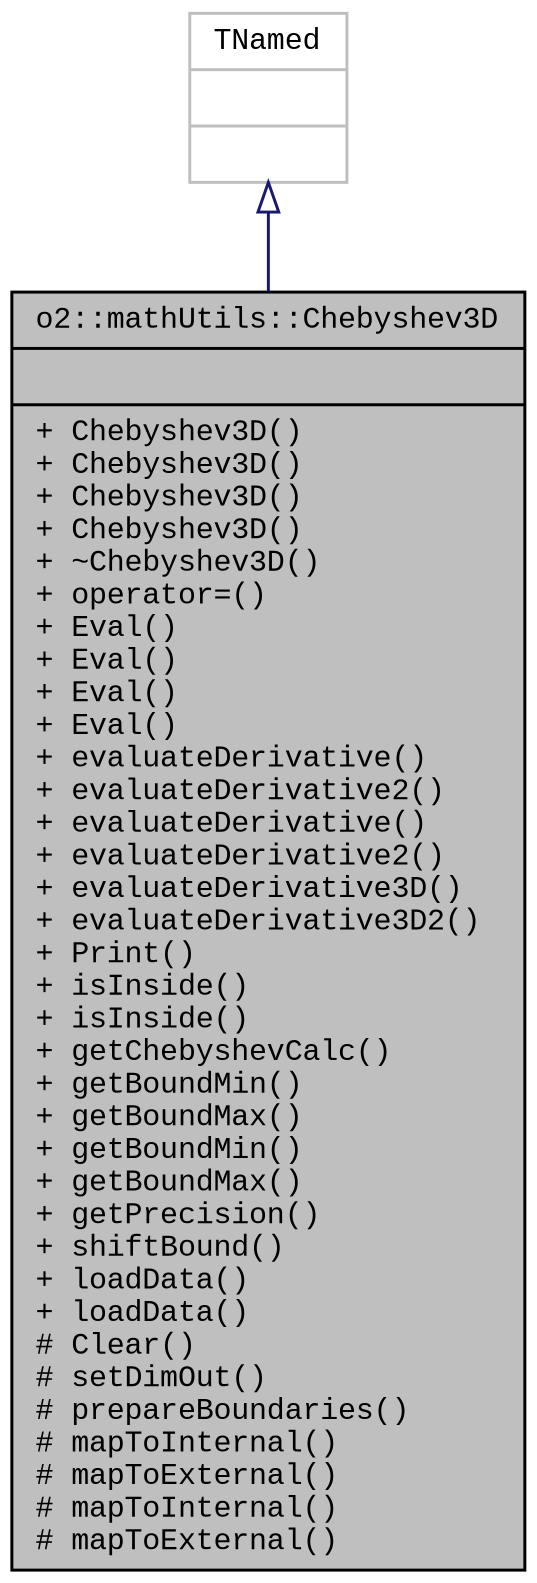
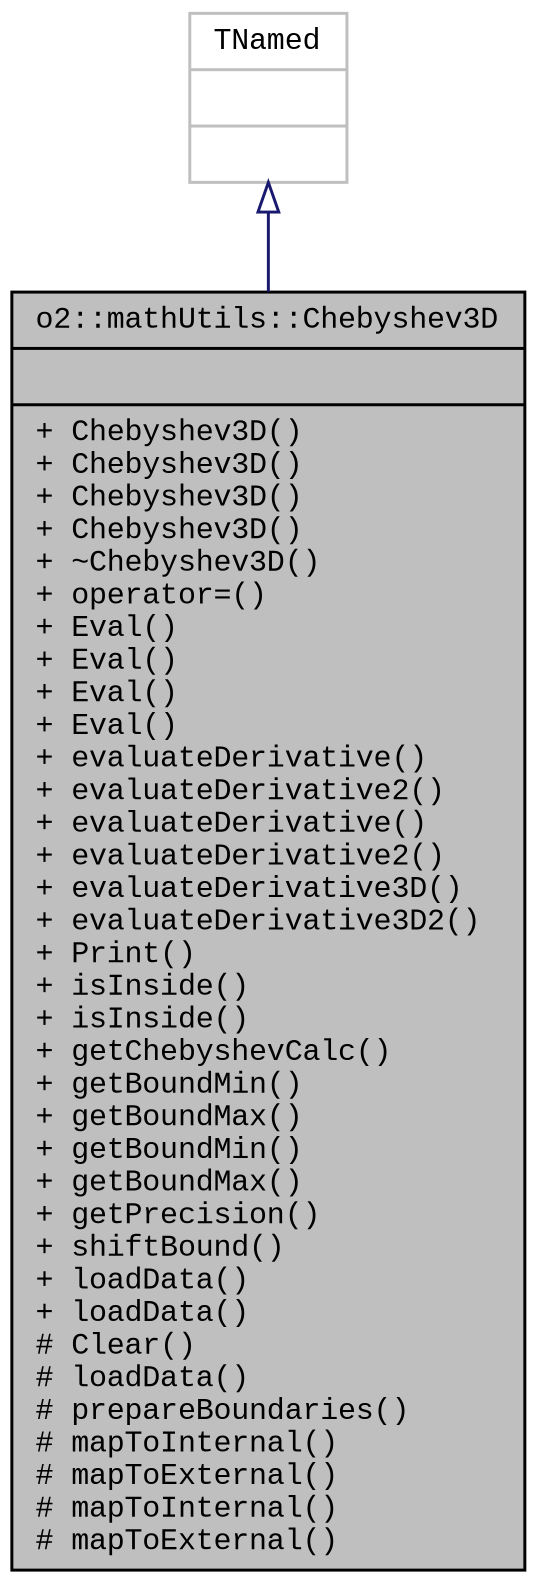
node "o2::mathUtils::Chebyshev3D": text "# setDimOut()" -> "# loadData()"
